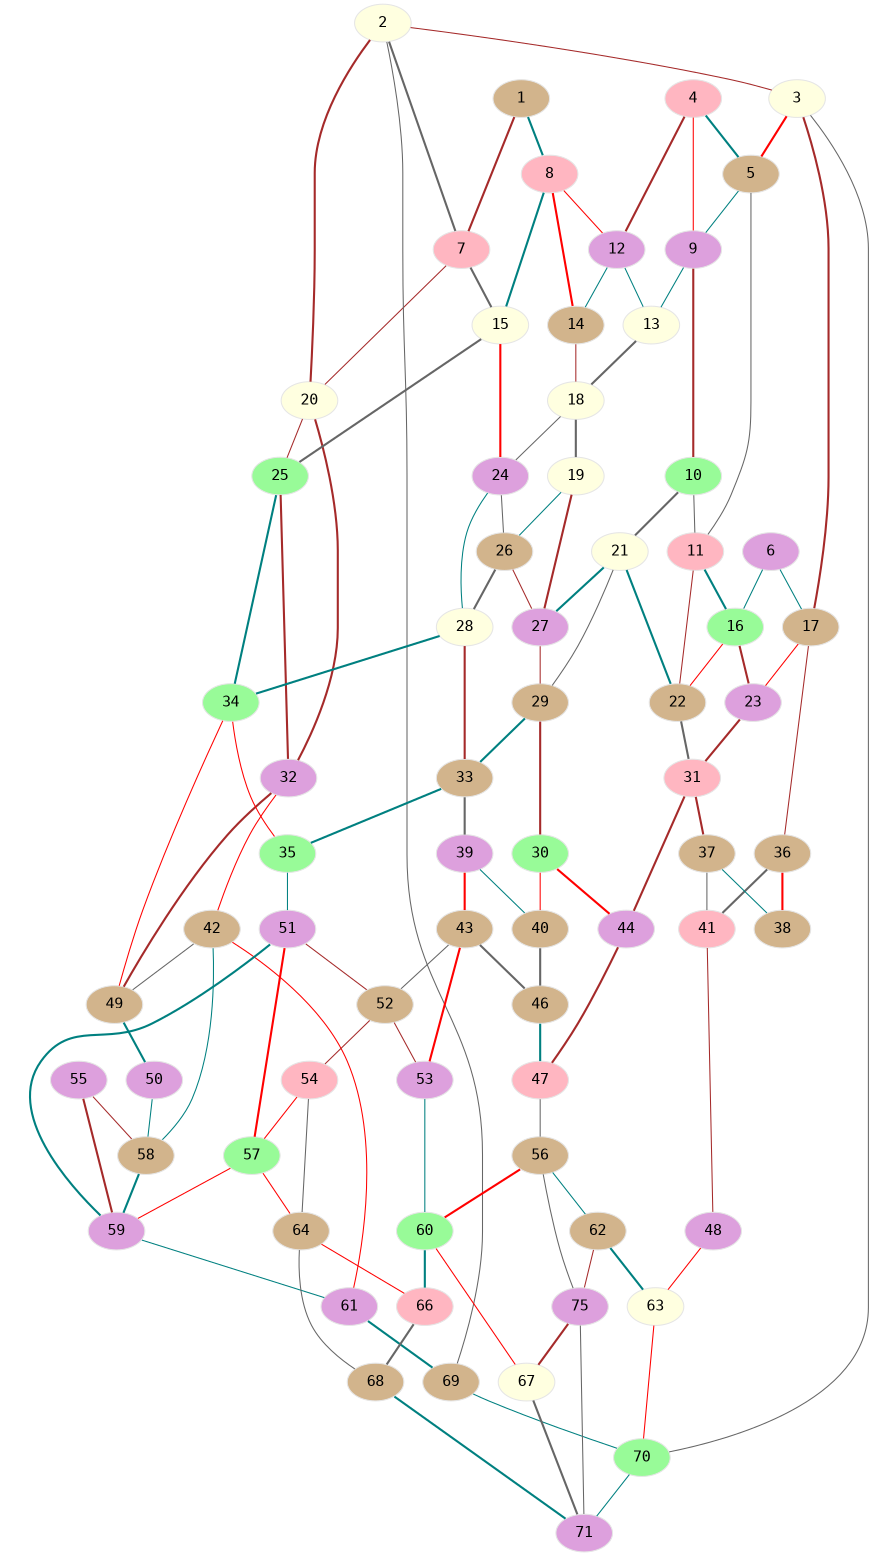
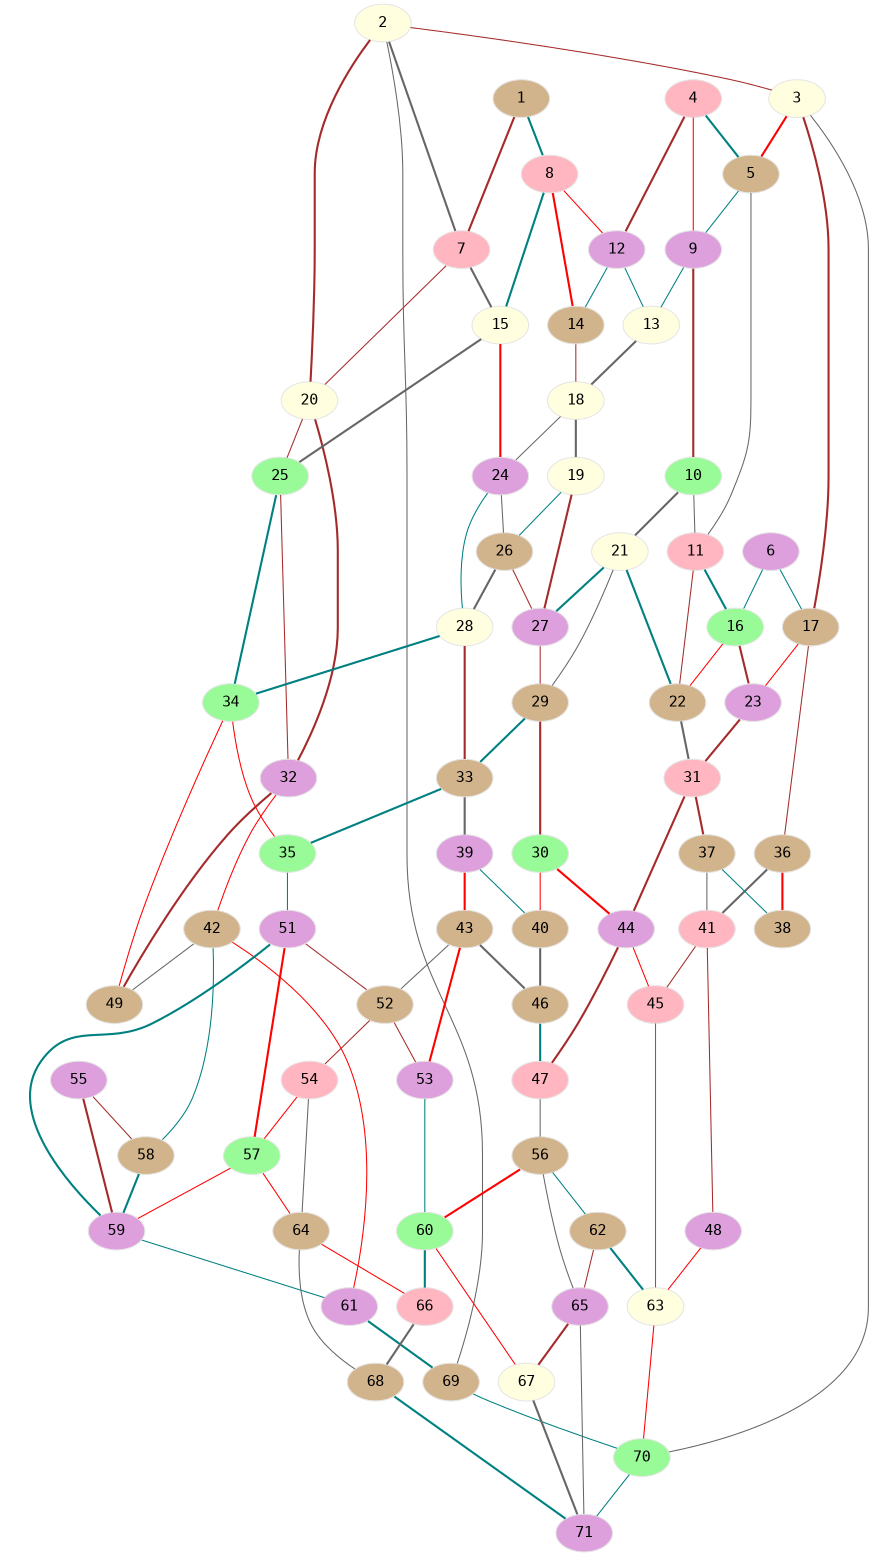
edge "25" -- "32": style bold -> solid
node "45": added
node "50": removed
node "75": label "75" -> "65"
